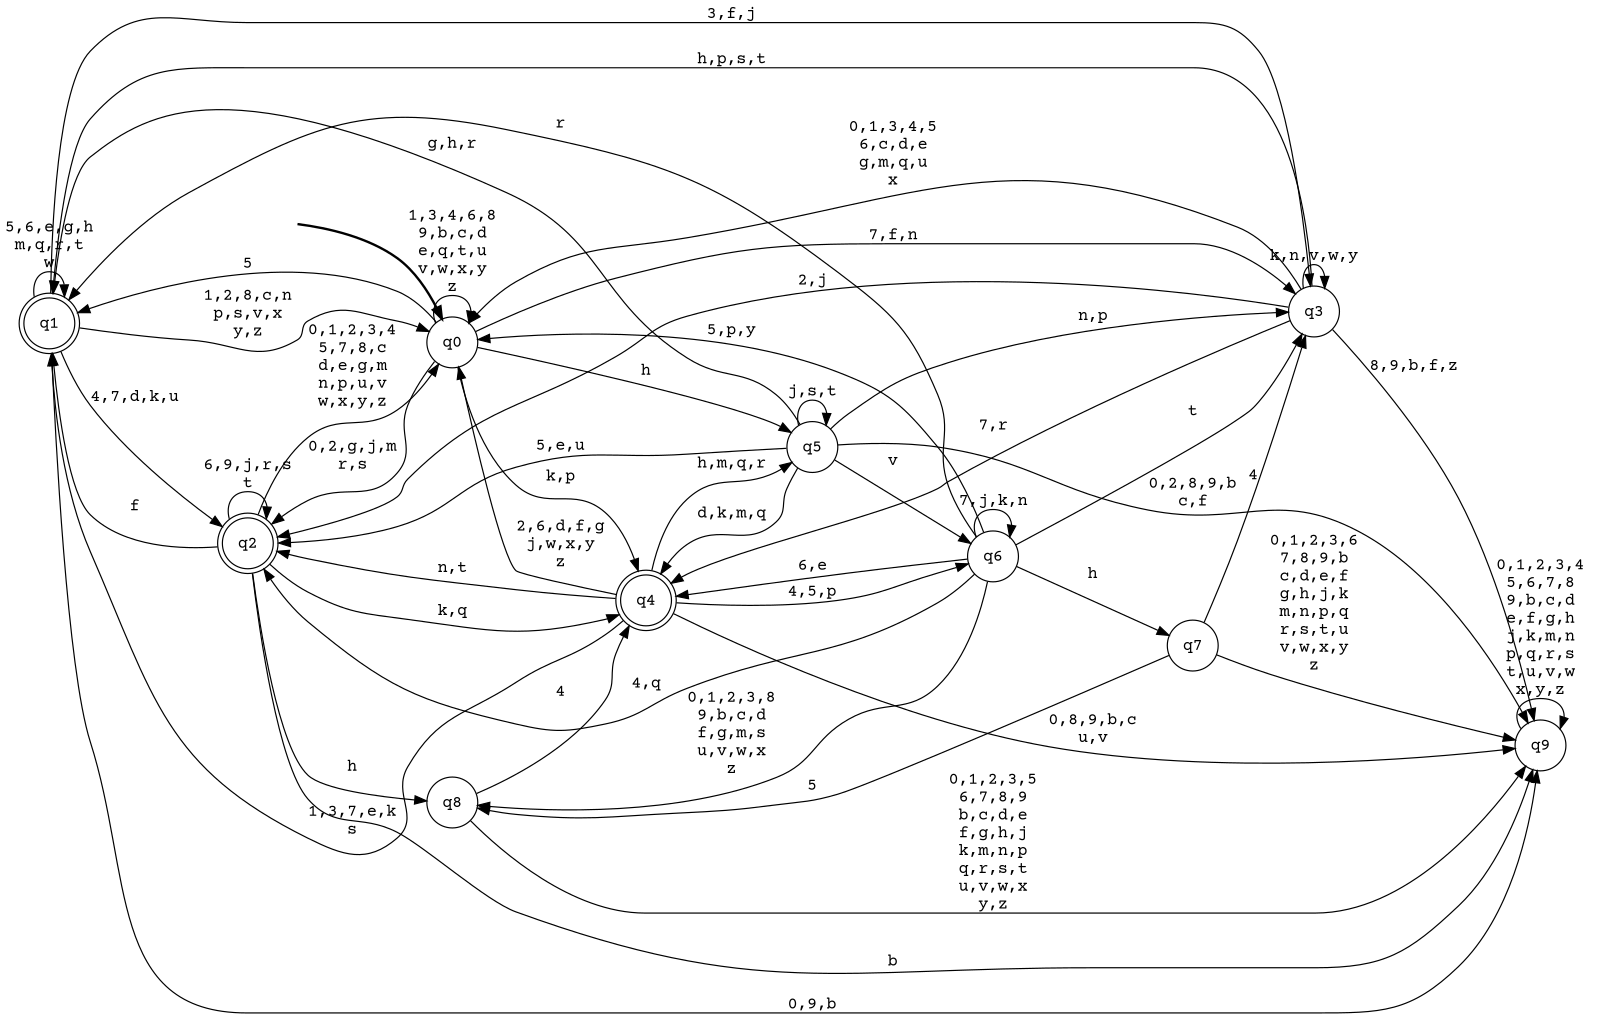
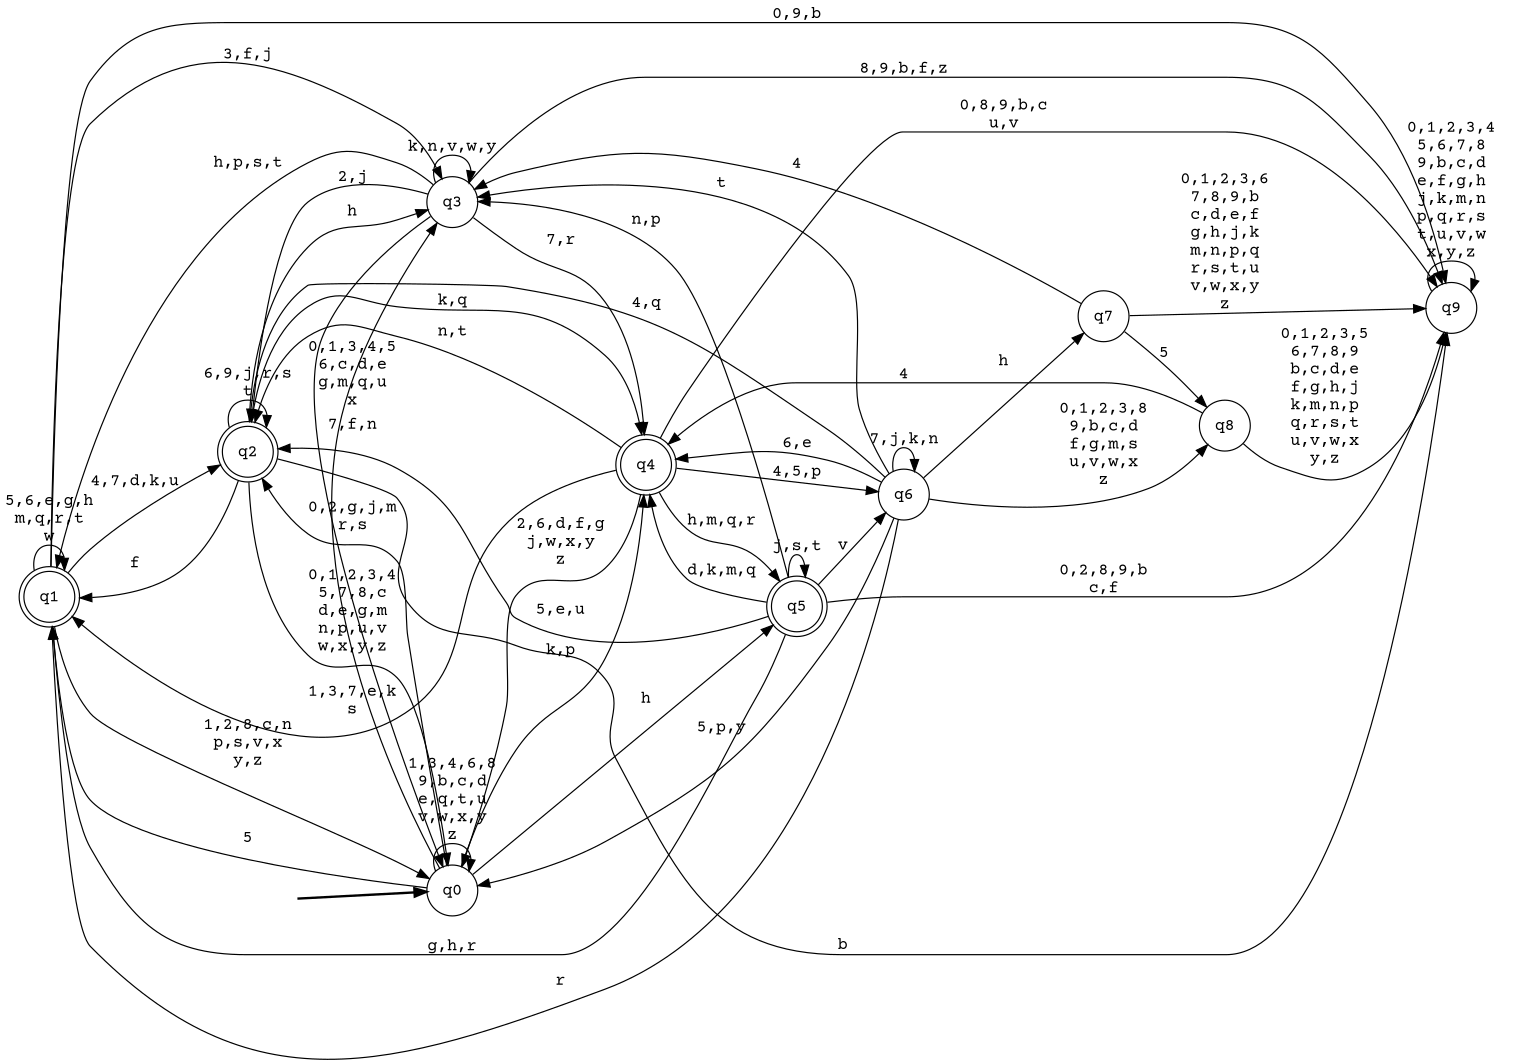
node "q5": shape circle -> doublecircle
edge "q2" -> "q8": now "q2" -> "q3"
